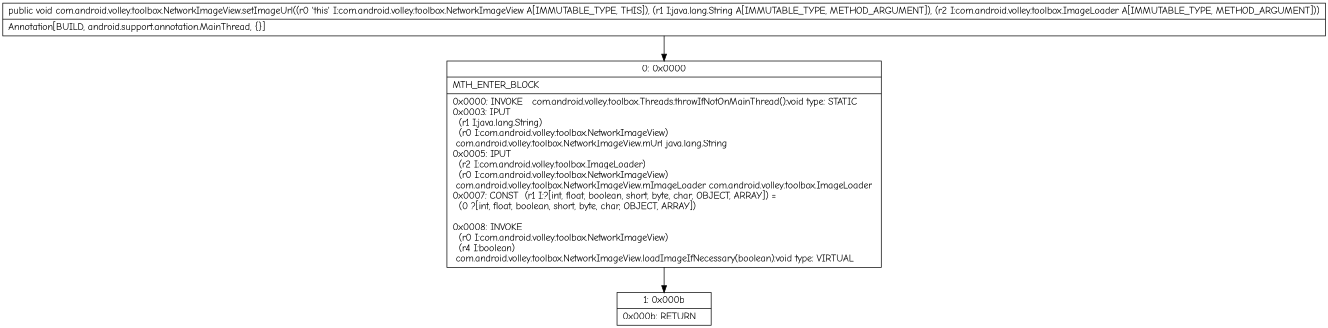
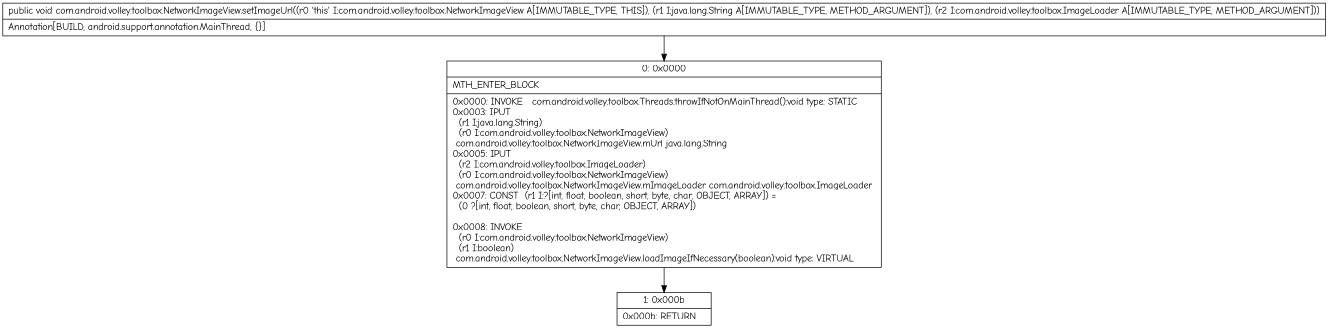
node "0: 0x0000": text "(r4 I:boolean)" -> "(r1 I:boolean)"
